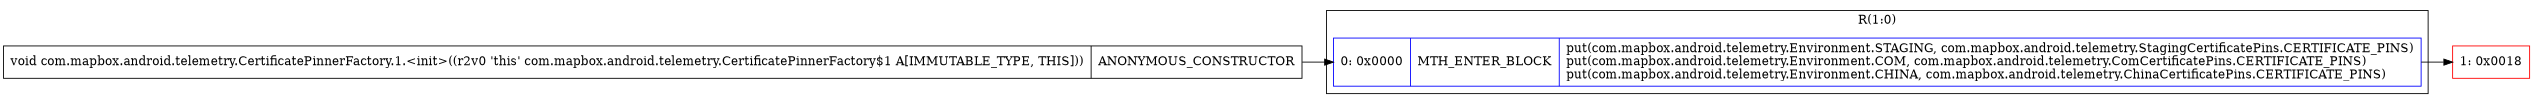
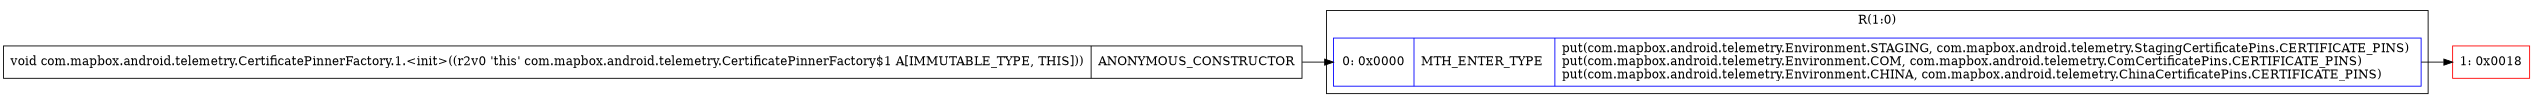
node "0: 0x0000": text "MTH_ENTER_BLOCK" -> "MTH_ENTER_TYPE"
